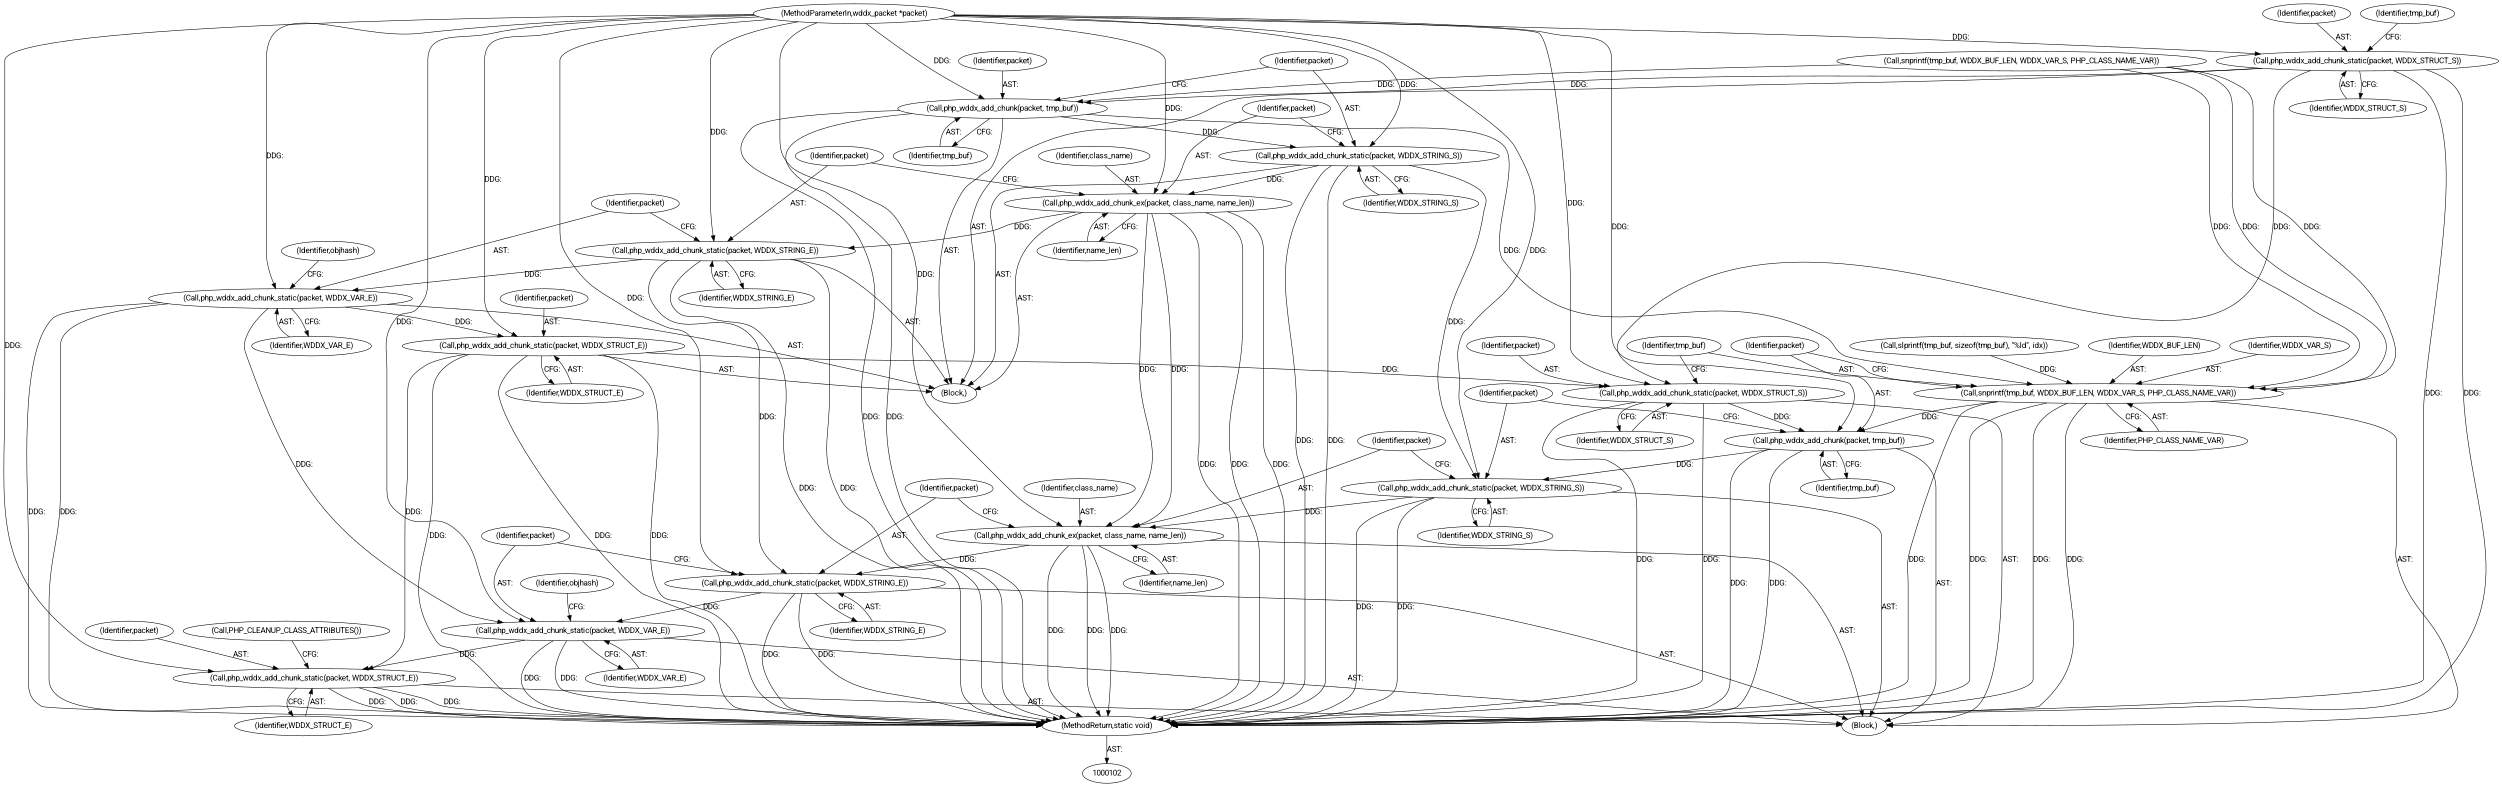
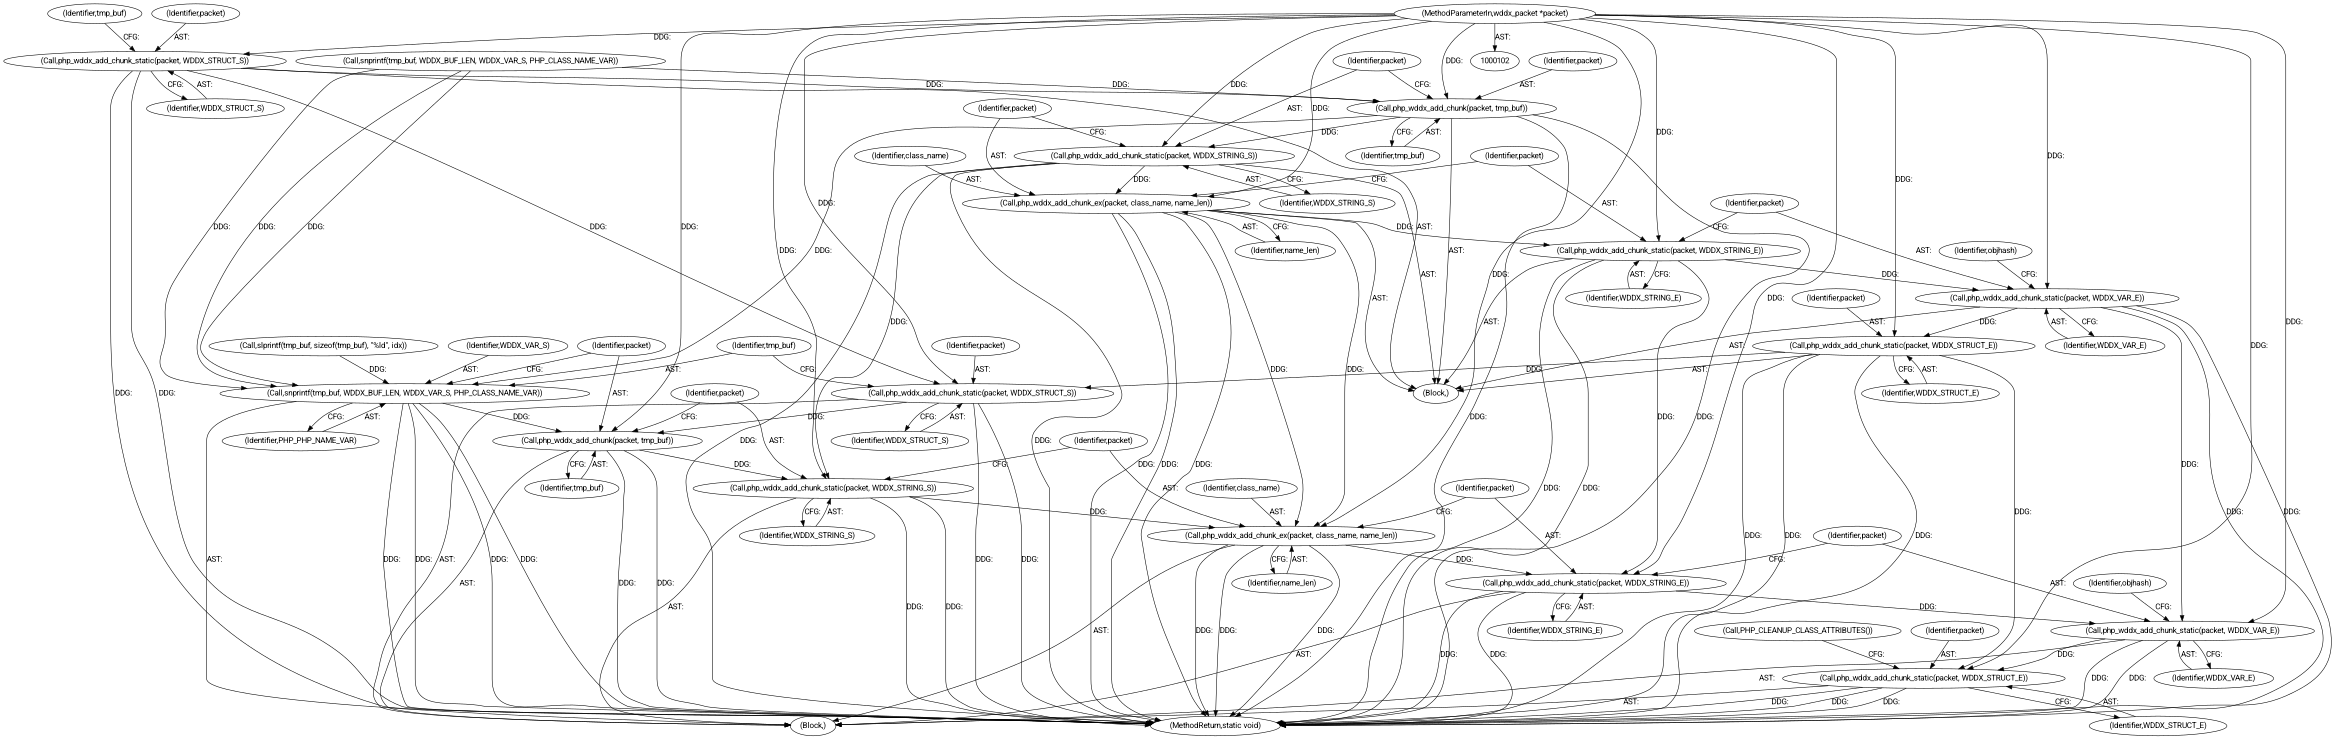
node "(Identifier,WDDX_BUF_LEN)": removed
node "(Identifier,PHP_CLASS_NAME_VAR)": label "(Identifier,PHP_CLASS_NAME_VAR)" -> "(Identifier,PHP_PHP_NAME_VAR)"
edge "(MethodReturn,static void)" -> "1000102": now "(MethodParameterIn,wddx_packet *packet)" -> "1000102"
